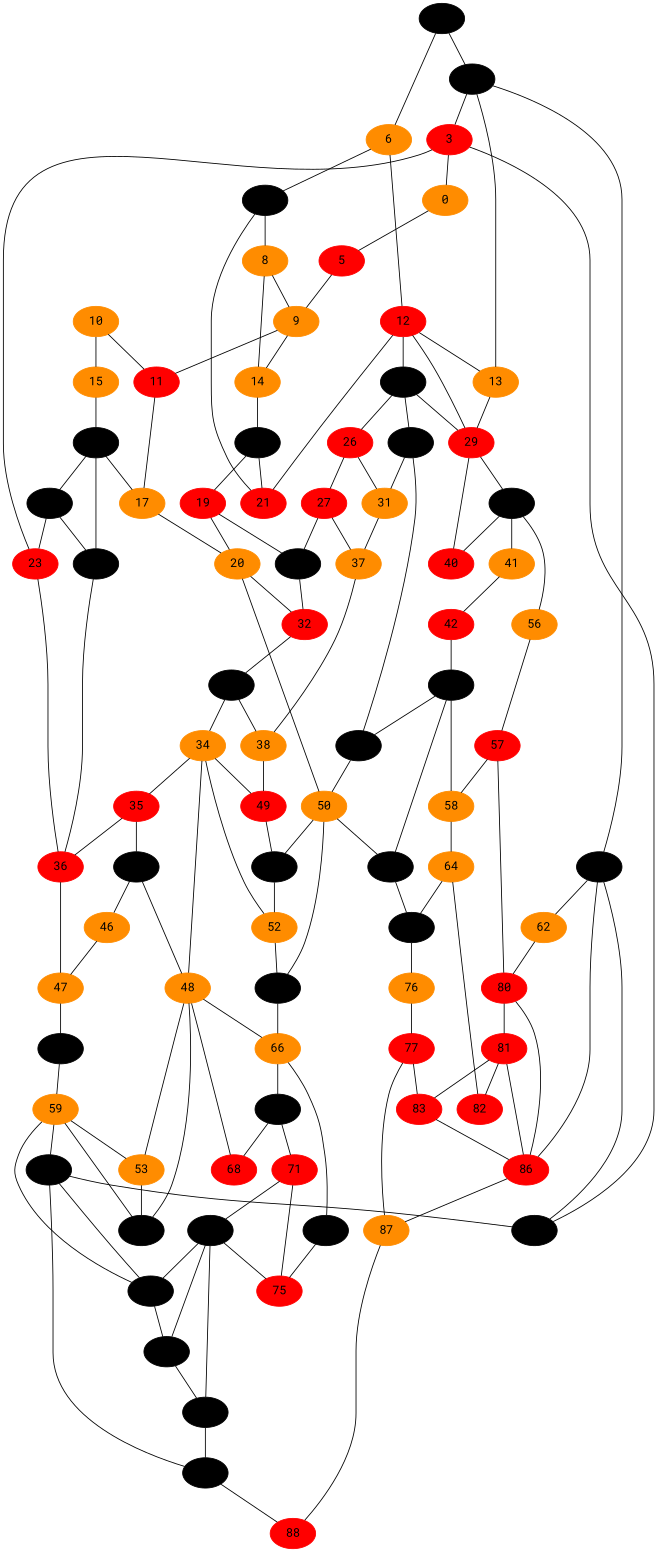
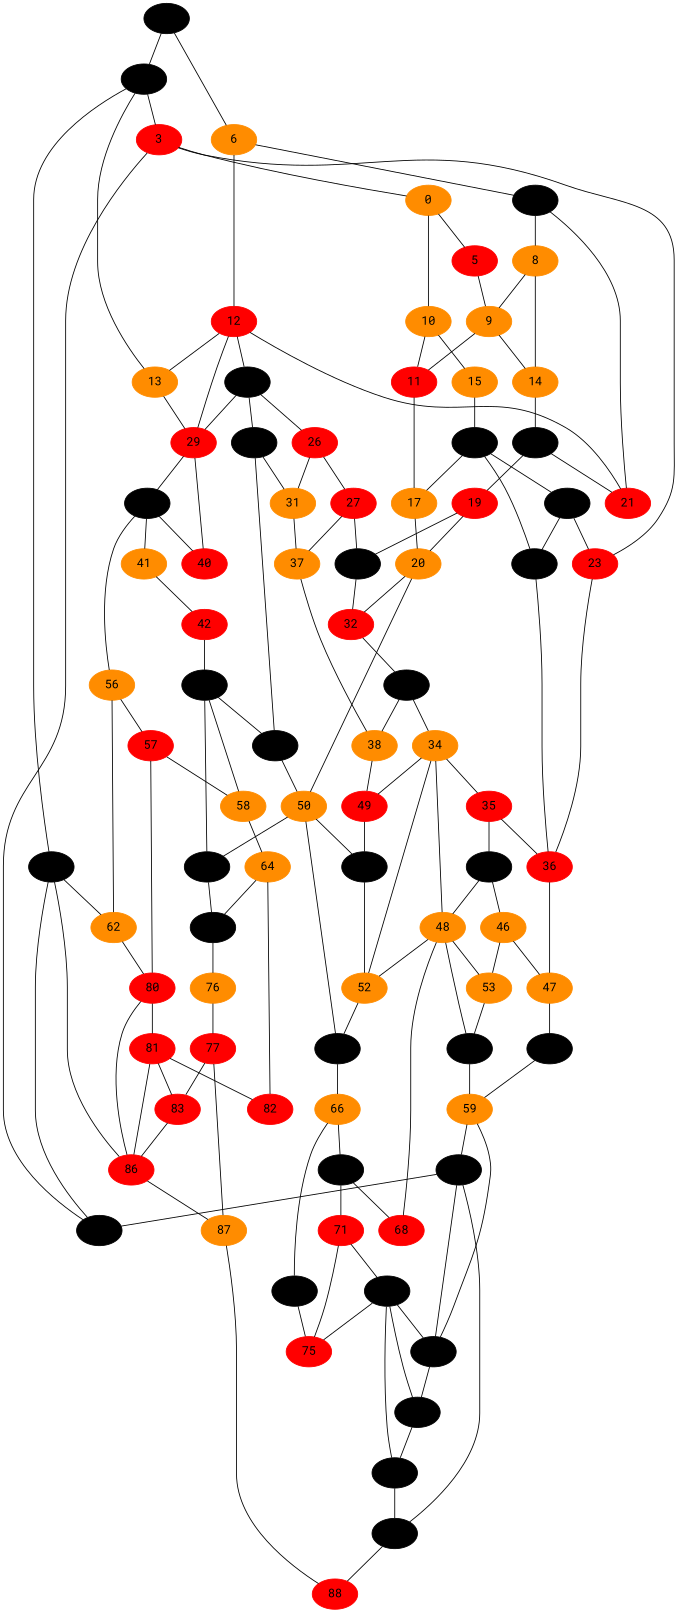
edge "0" -- "10": added
edge "56" -- "62": added
edge "48" -- "66": now "48" -- "52"
edge "59" -- "53": now "46" -- "53"
